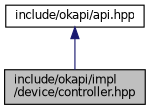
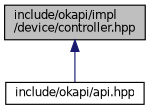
edge "include/okapi/impl /device/controller.hpp" -> "include/okapi/api.hpp": reversed
